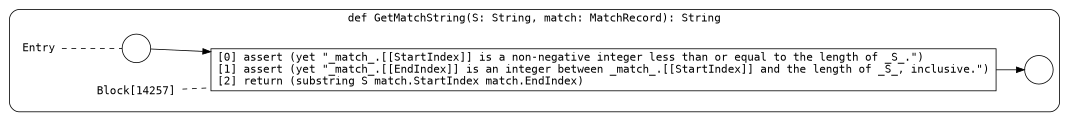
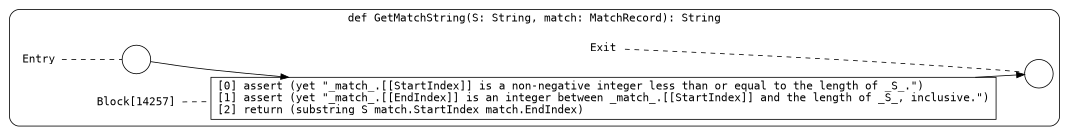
node "Exit": added
